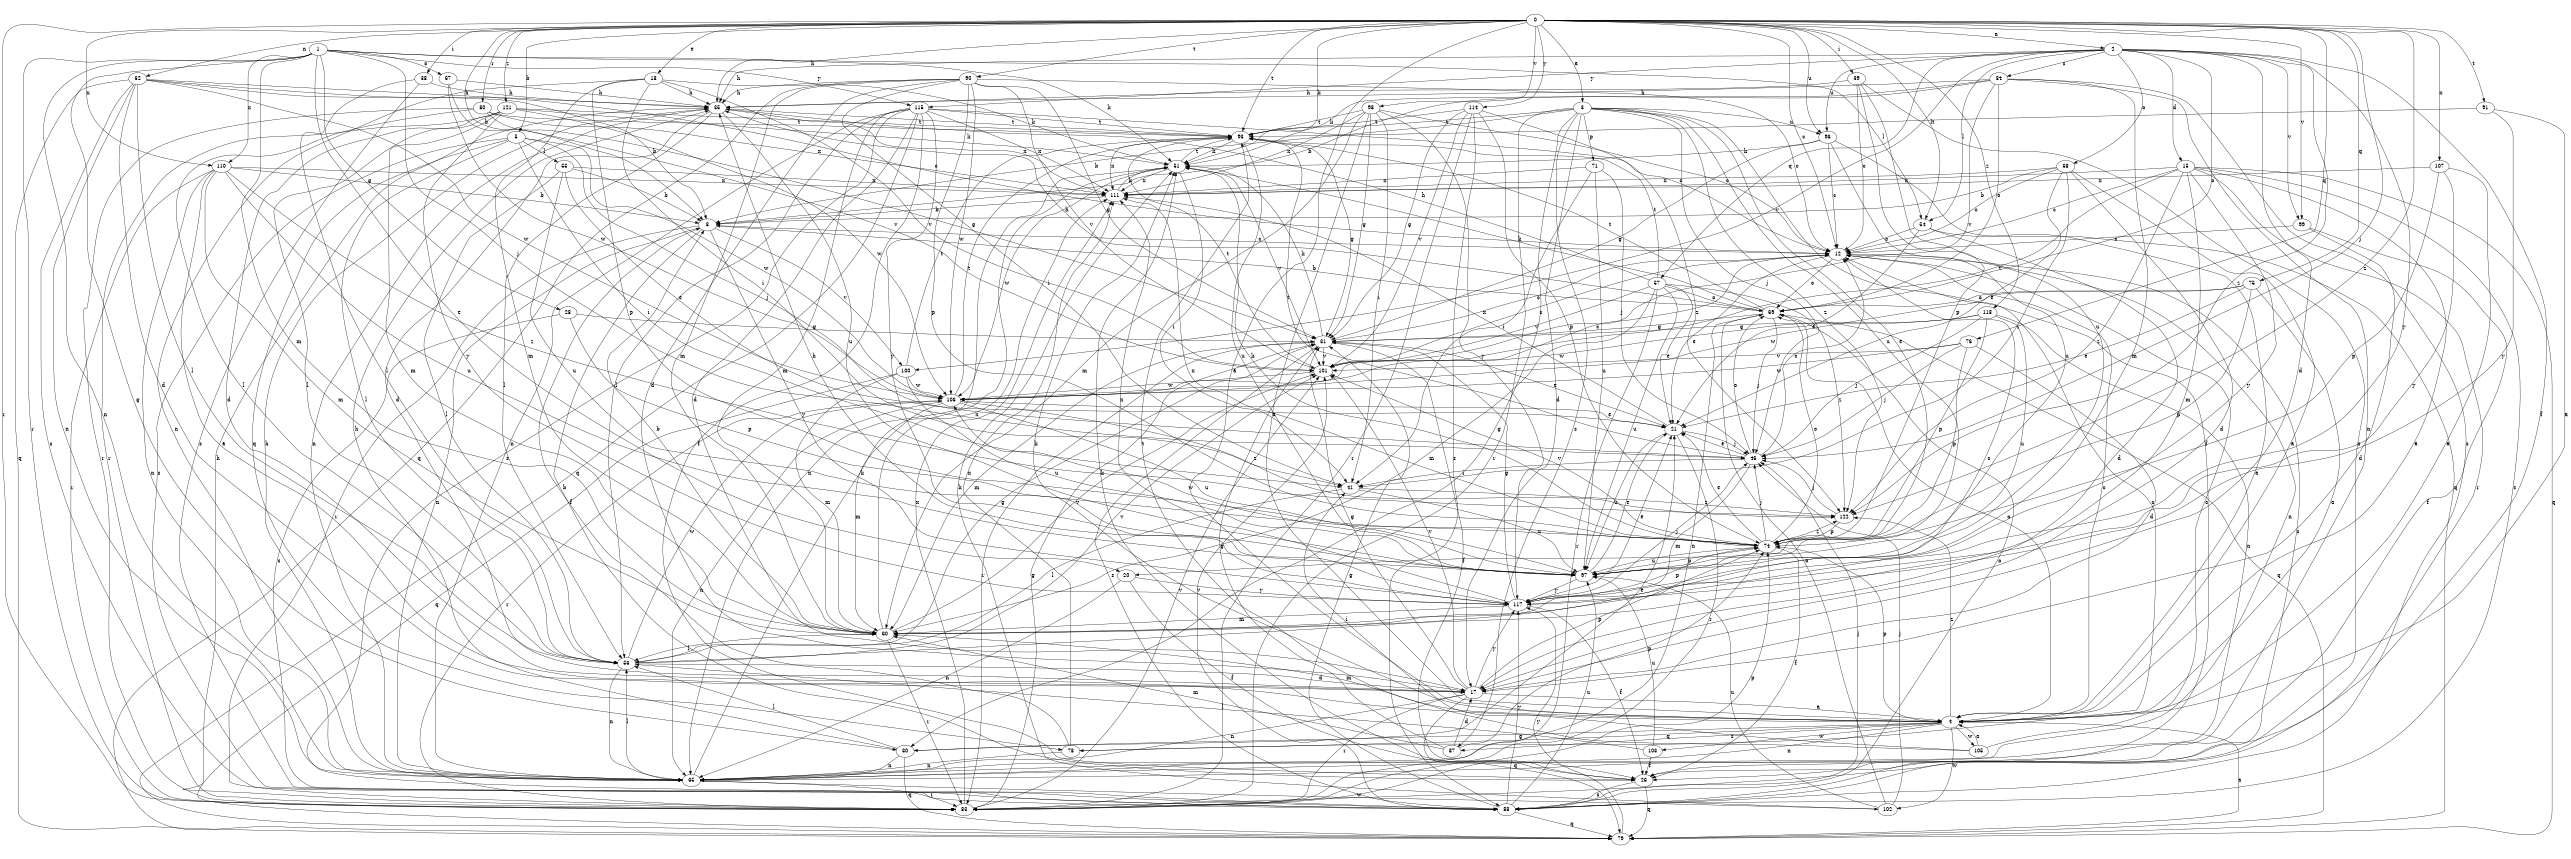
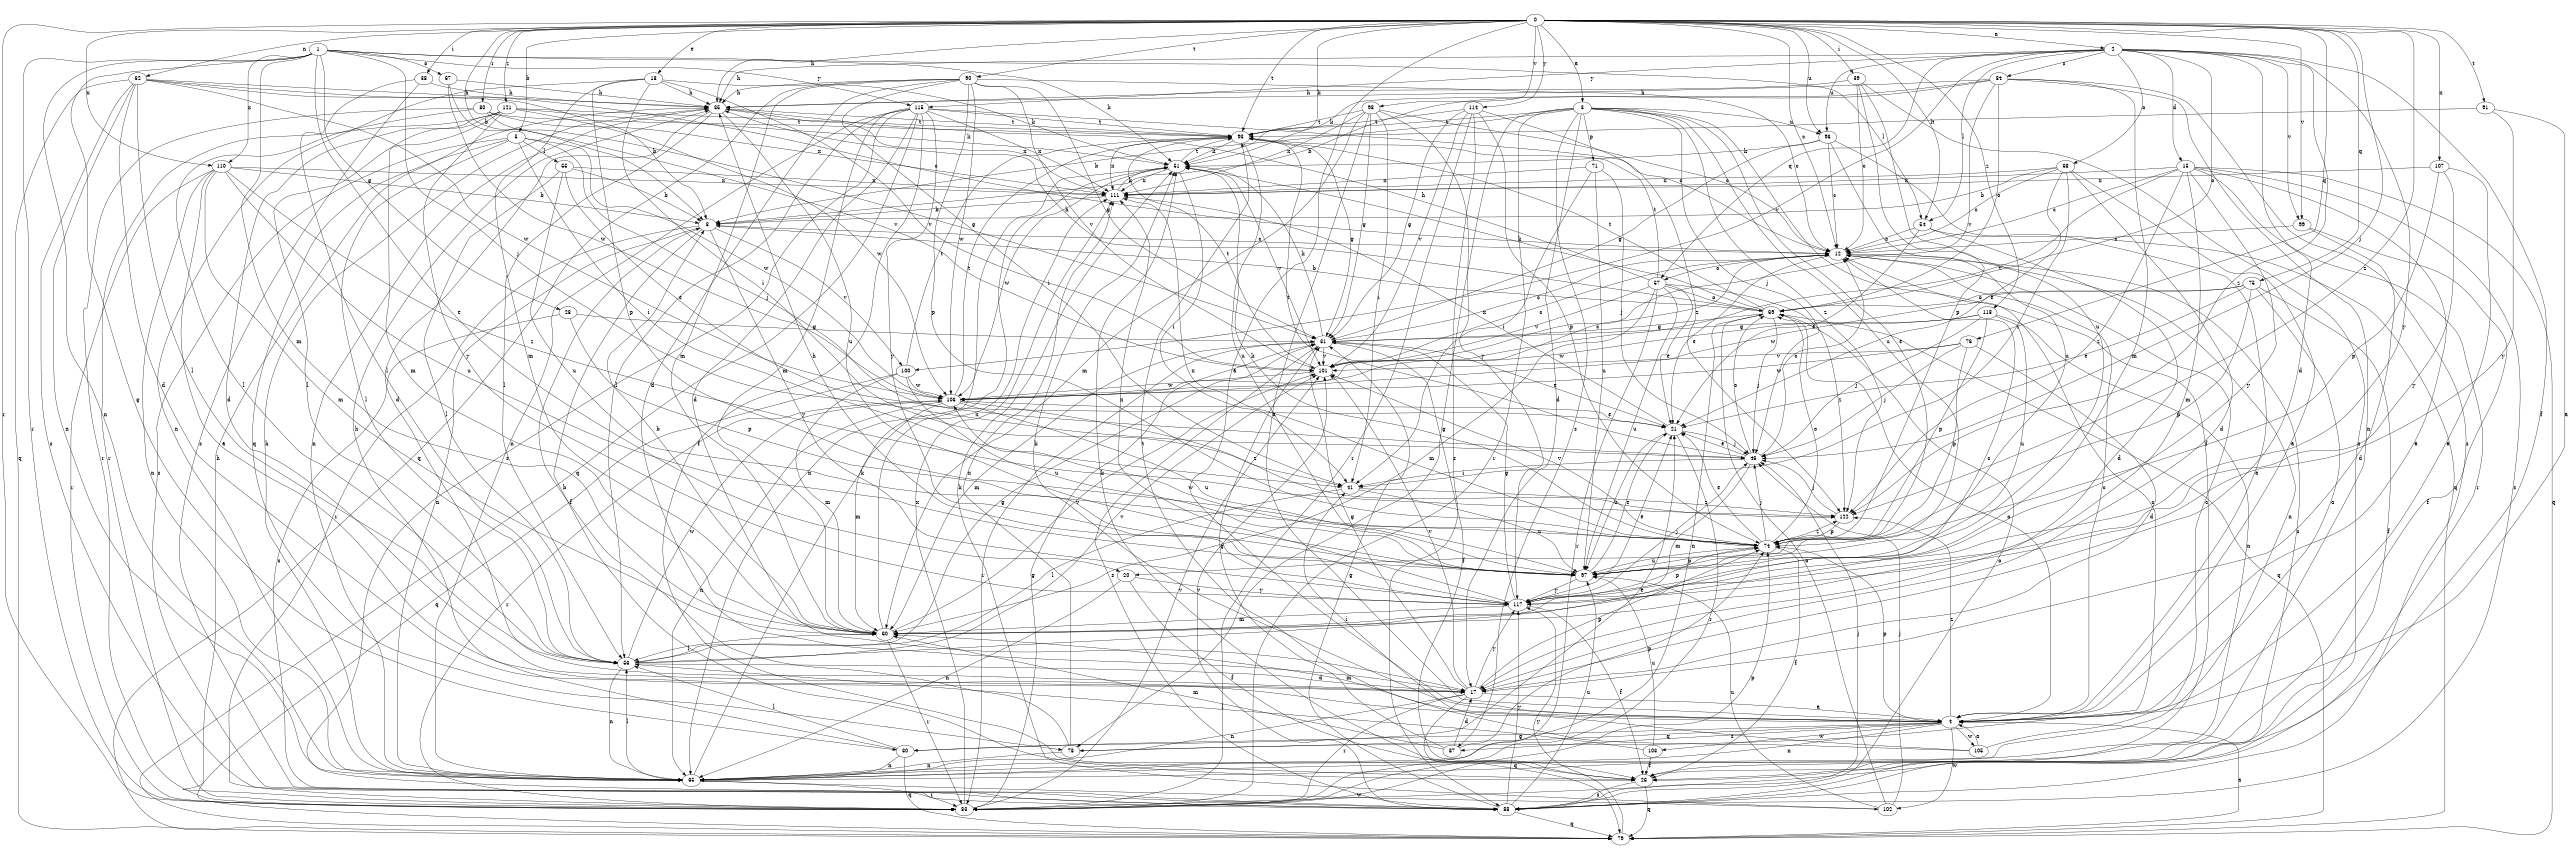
edge "12" -> "69": now "12" -> "57"
edge "3" -> "30": now "3" -> "78"
edge "75" -> "26": added, label "f"
